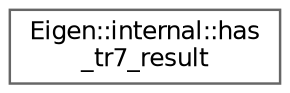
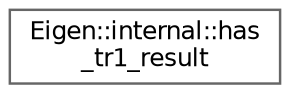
node "Eigen::internal::has _tr7_result": label "Eigen::internal::has _tr7_result" -> "Eigen::internal::has _tr1_result"
